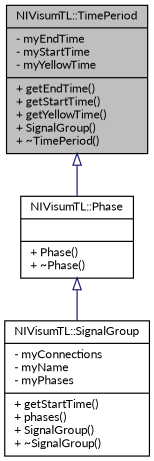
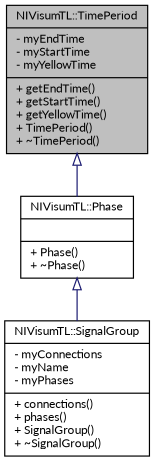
node "NIVisumTL::TimePeriod": text "+ SignalGroup()" -> "+ TimePeriod()"
node "NIVisumTL::SignalGroup": text "+ getStartTime()" -> "+ connections()"
